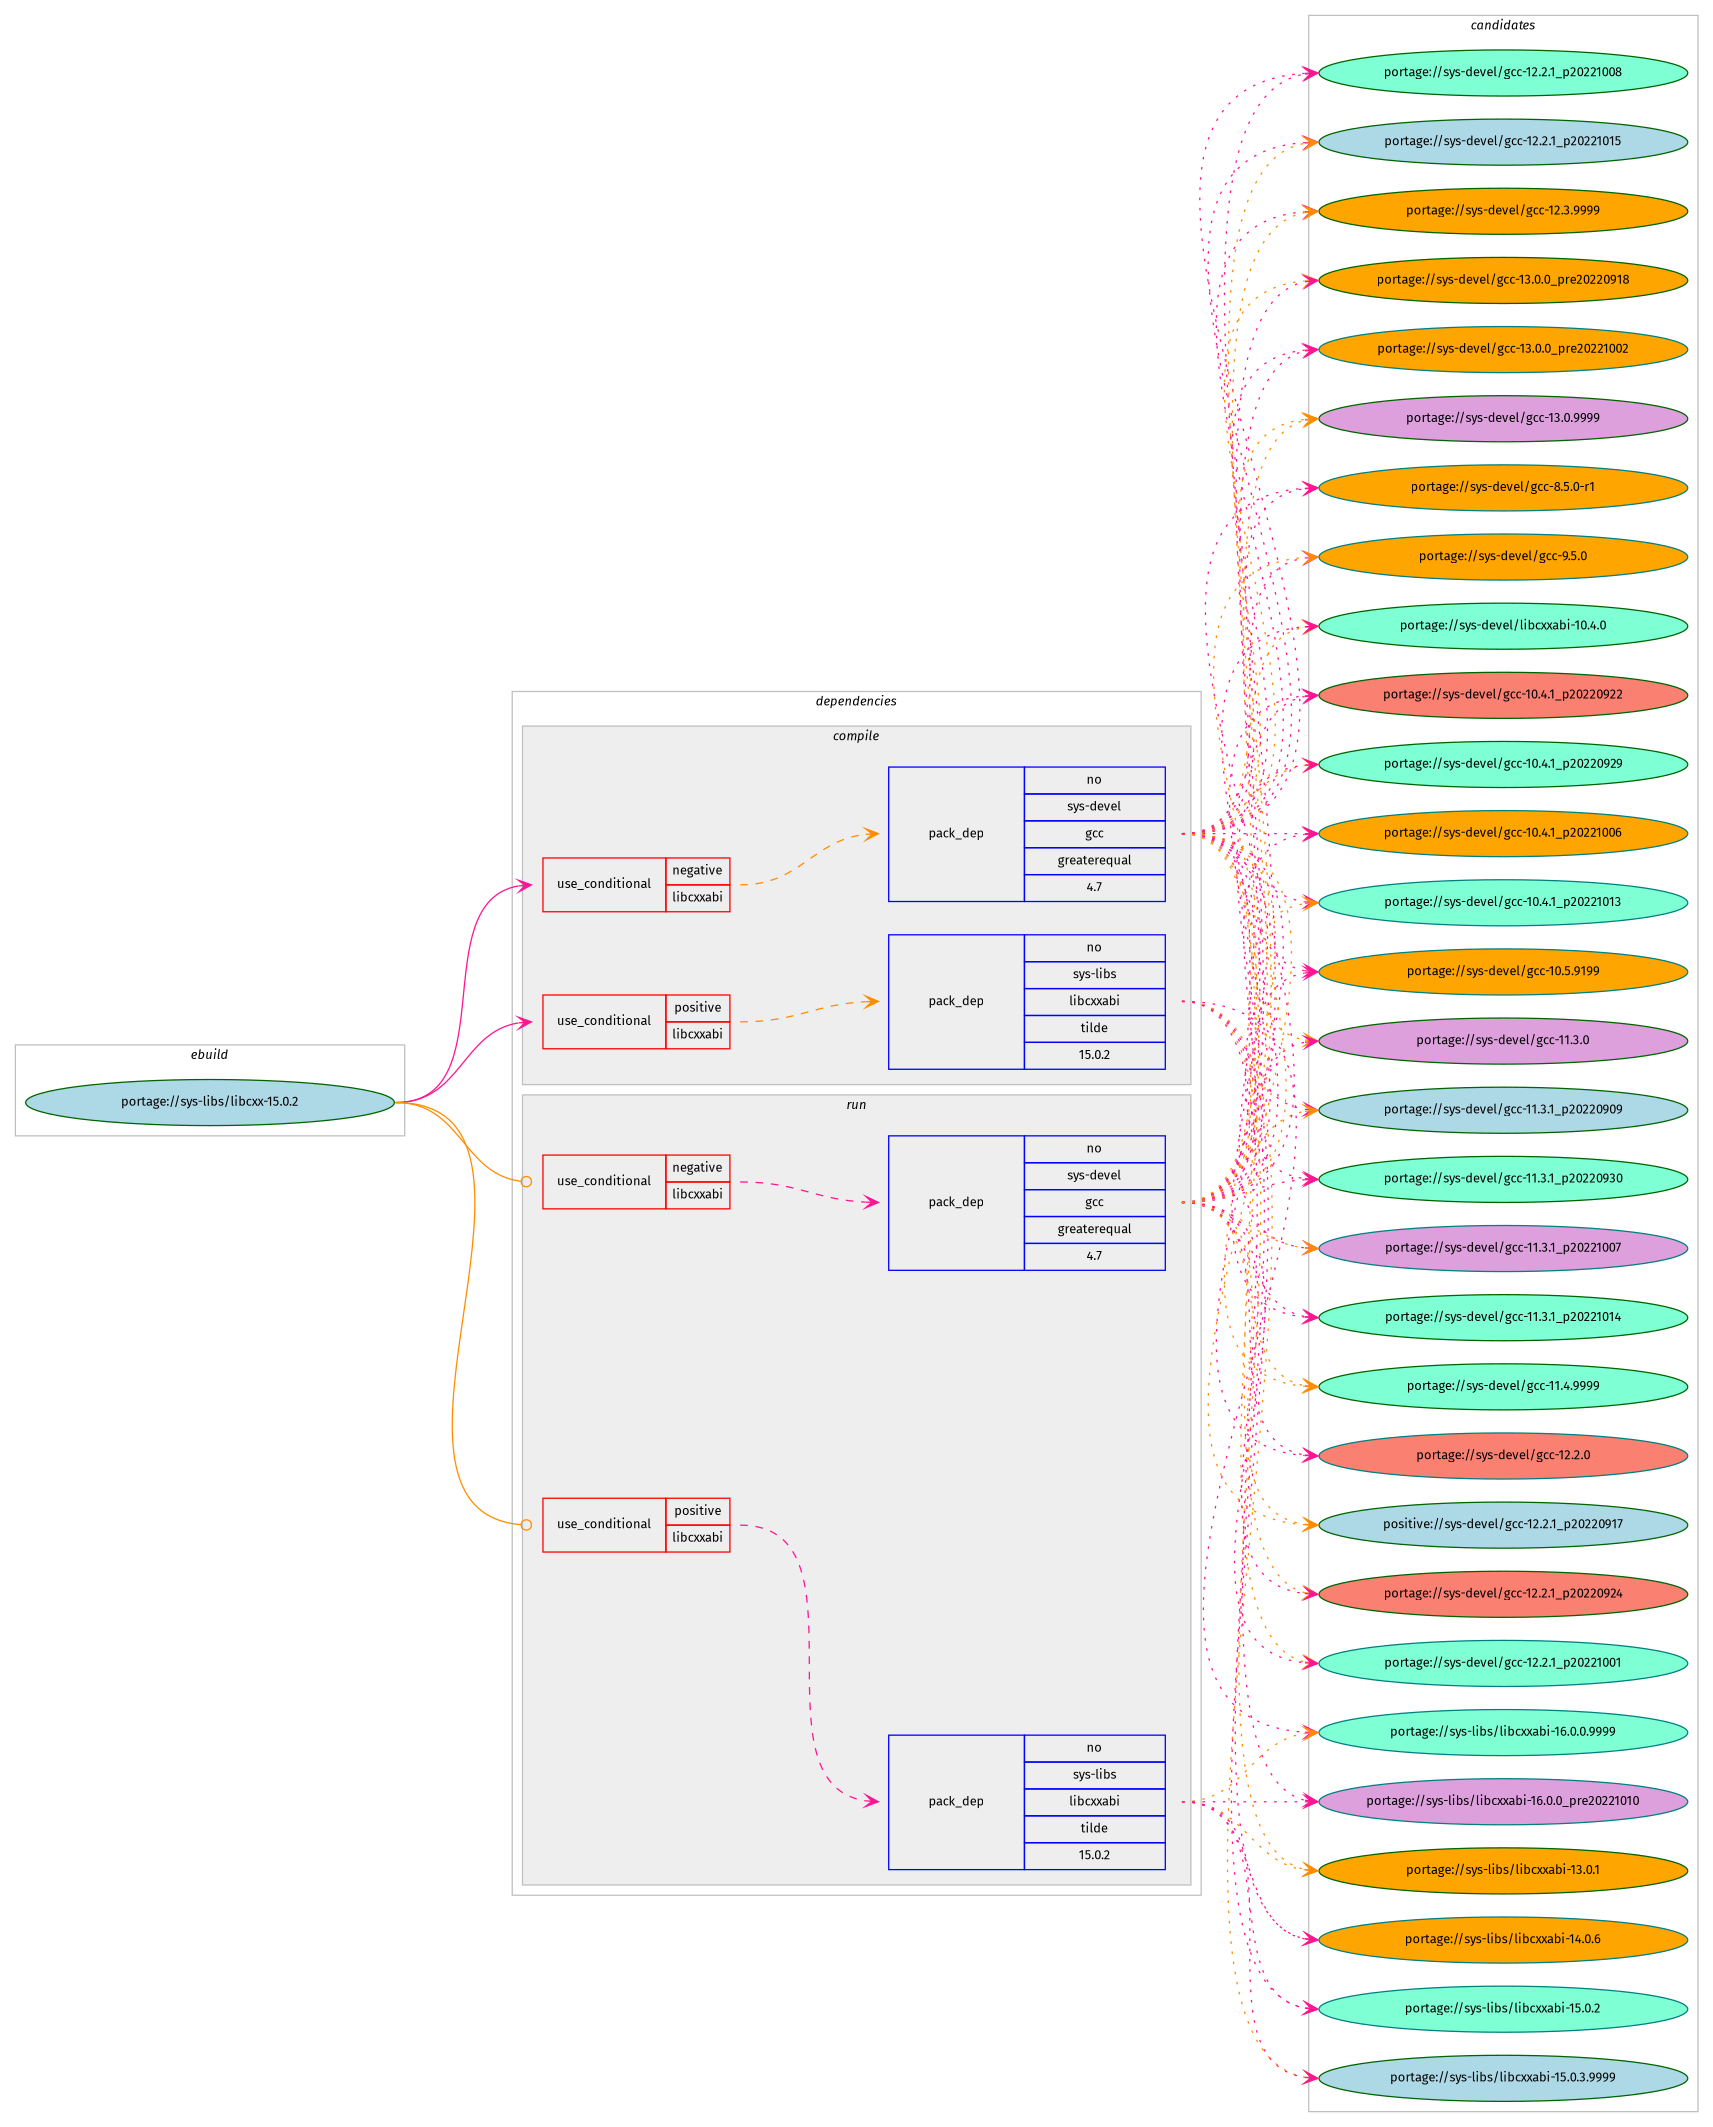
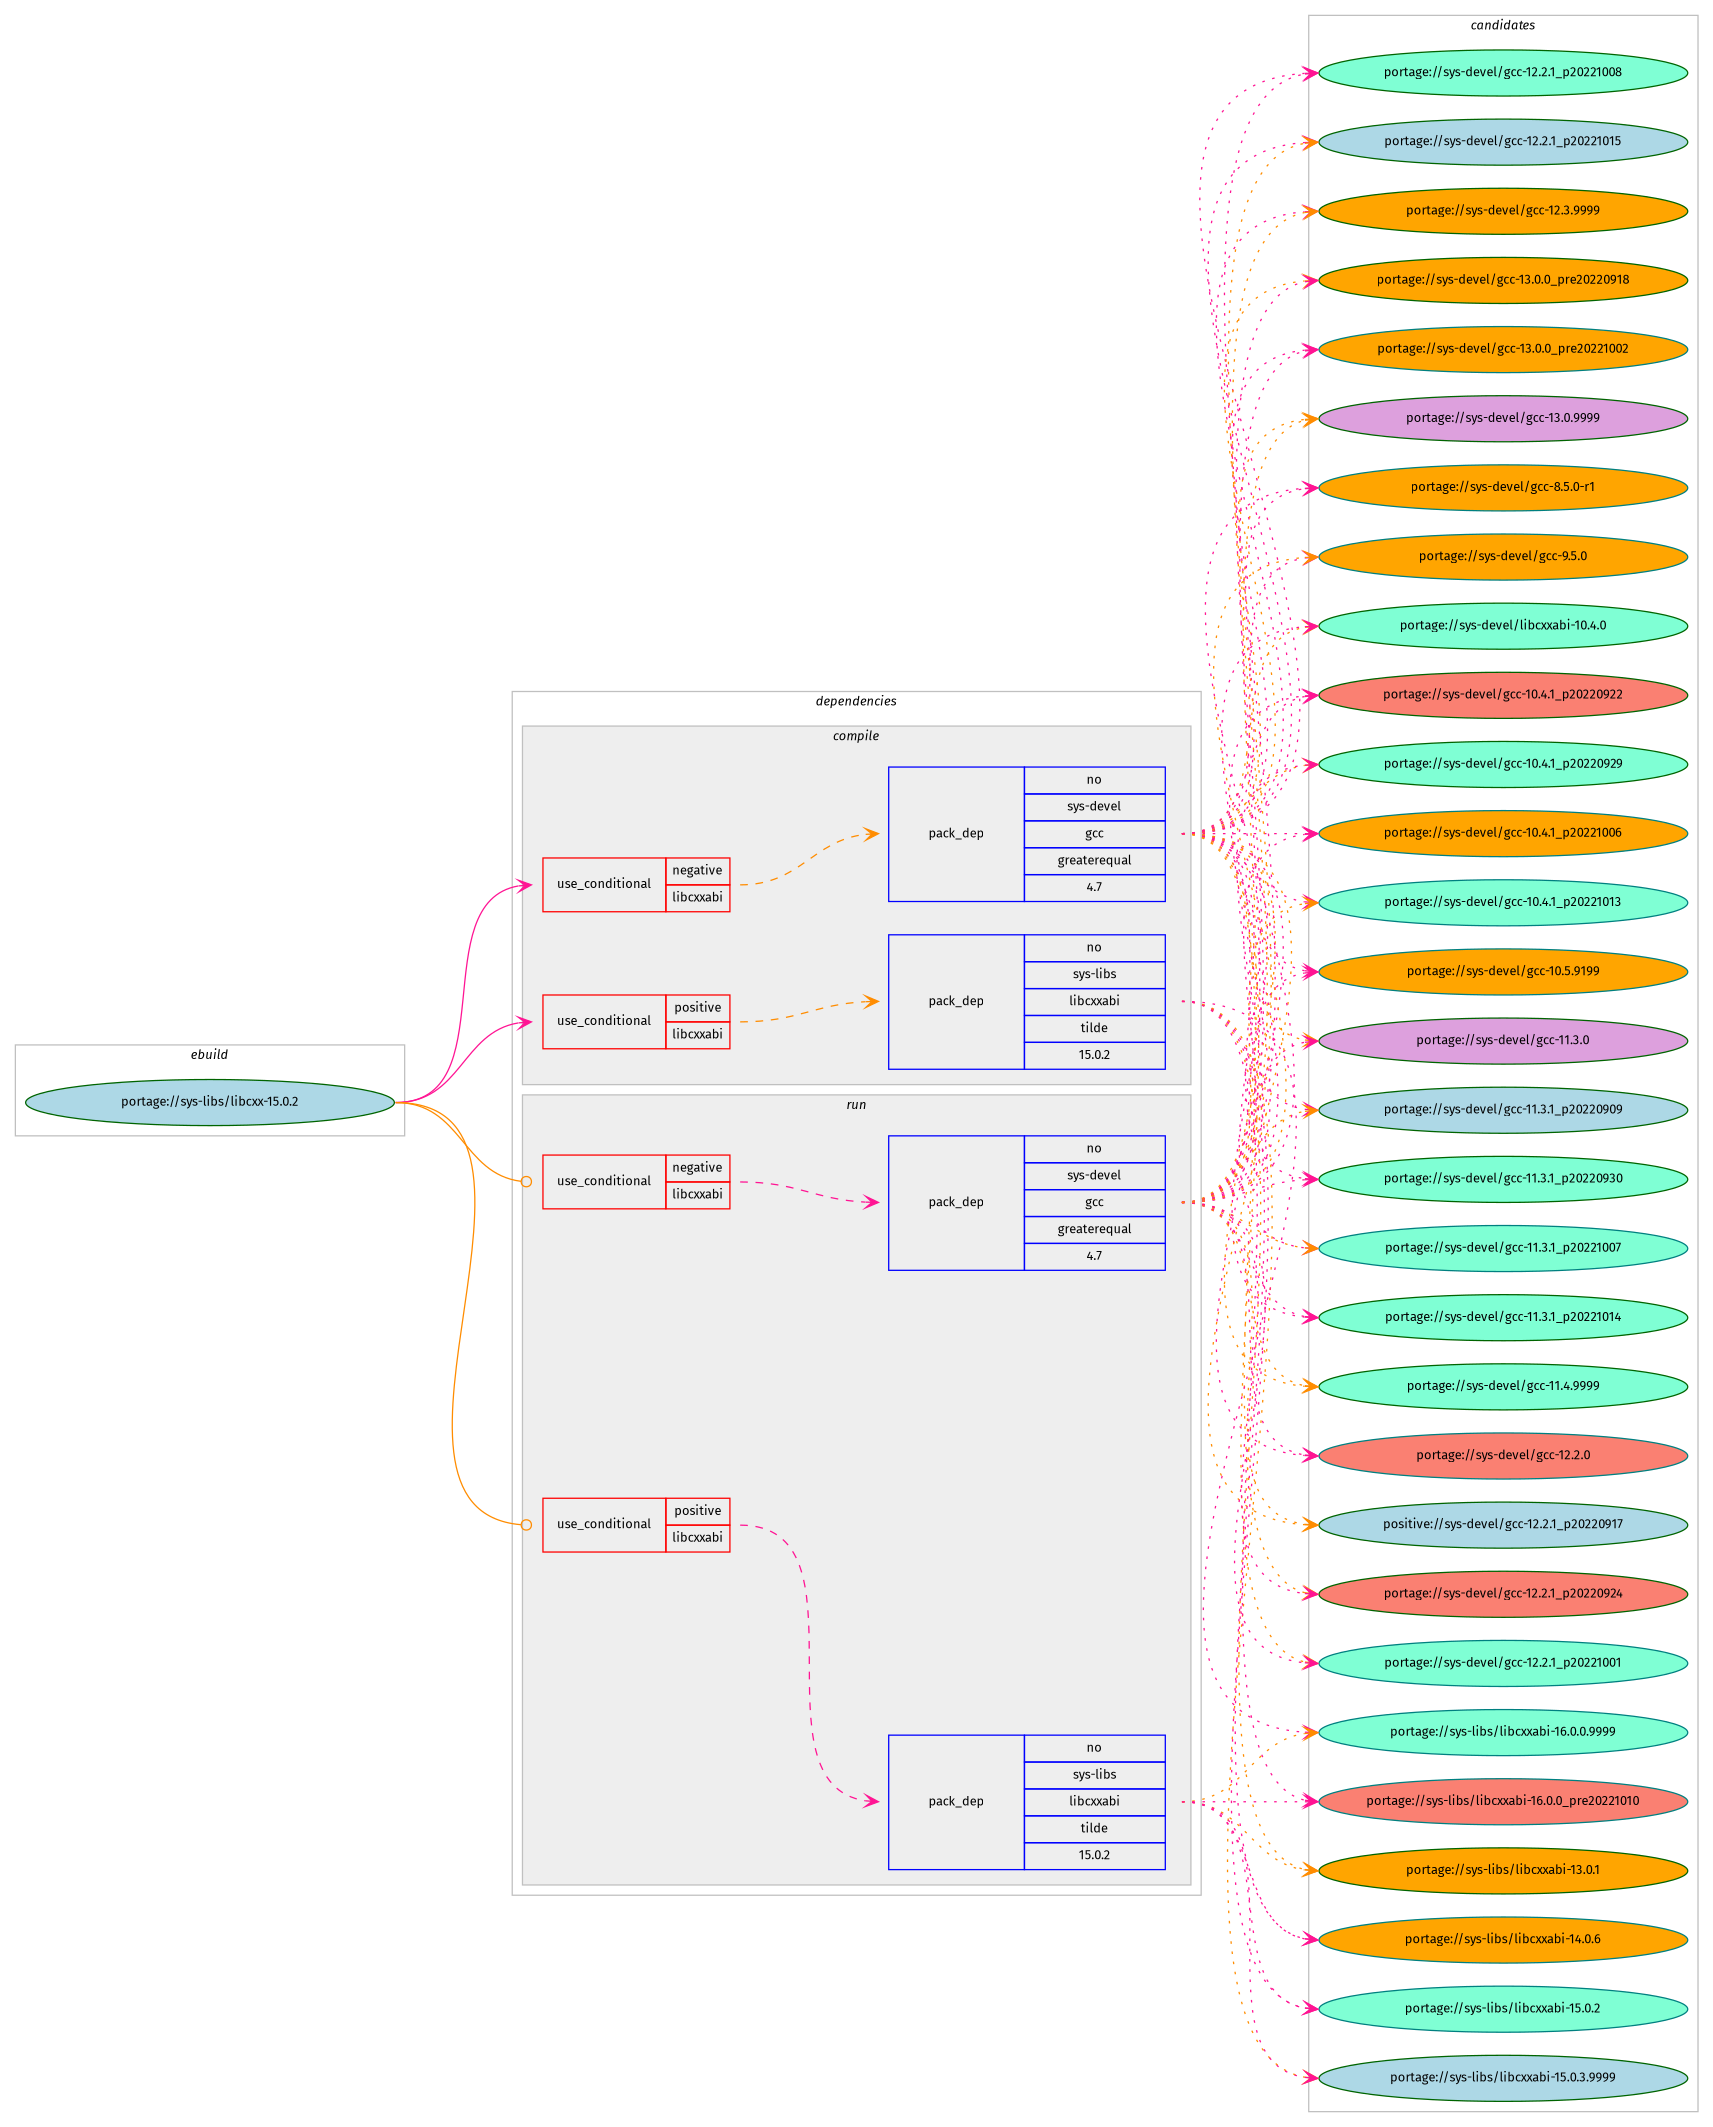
node "portage://sys-devel/gcc-11.3.1_p20221007": fillcolor plum -> aquamarine
node "portage://sys-libs/libcxxabi-16.0.0_pre20221010": fillcolor plum -> salmon
